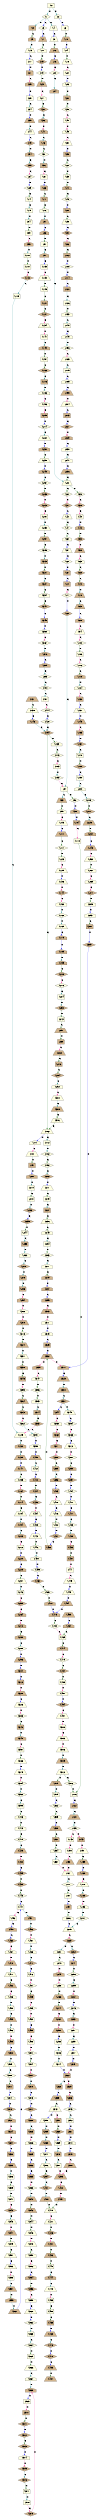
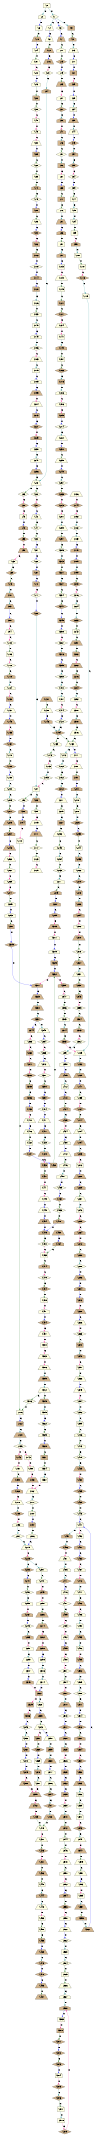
edge "S129" -> "S136": removed, label "T"
node "S328": fillcolor tan -> lightyellow
node "S574": shape house -> note
